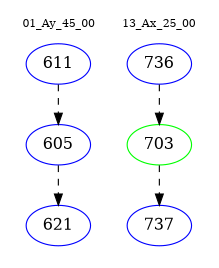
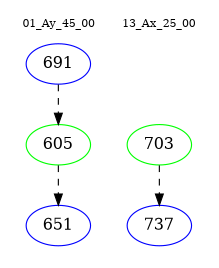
node "611": label "611" -> "691"
node "736": removed
node "605": color blue -> green
node "621": label "621" -> "651"
